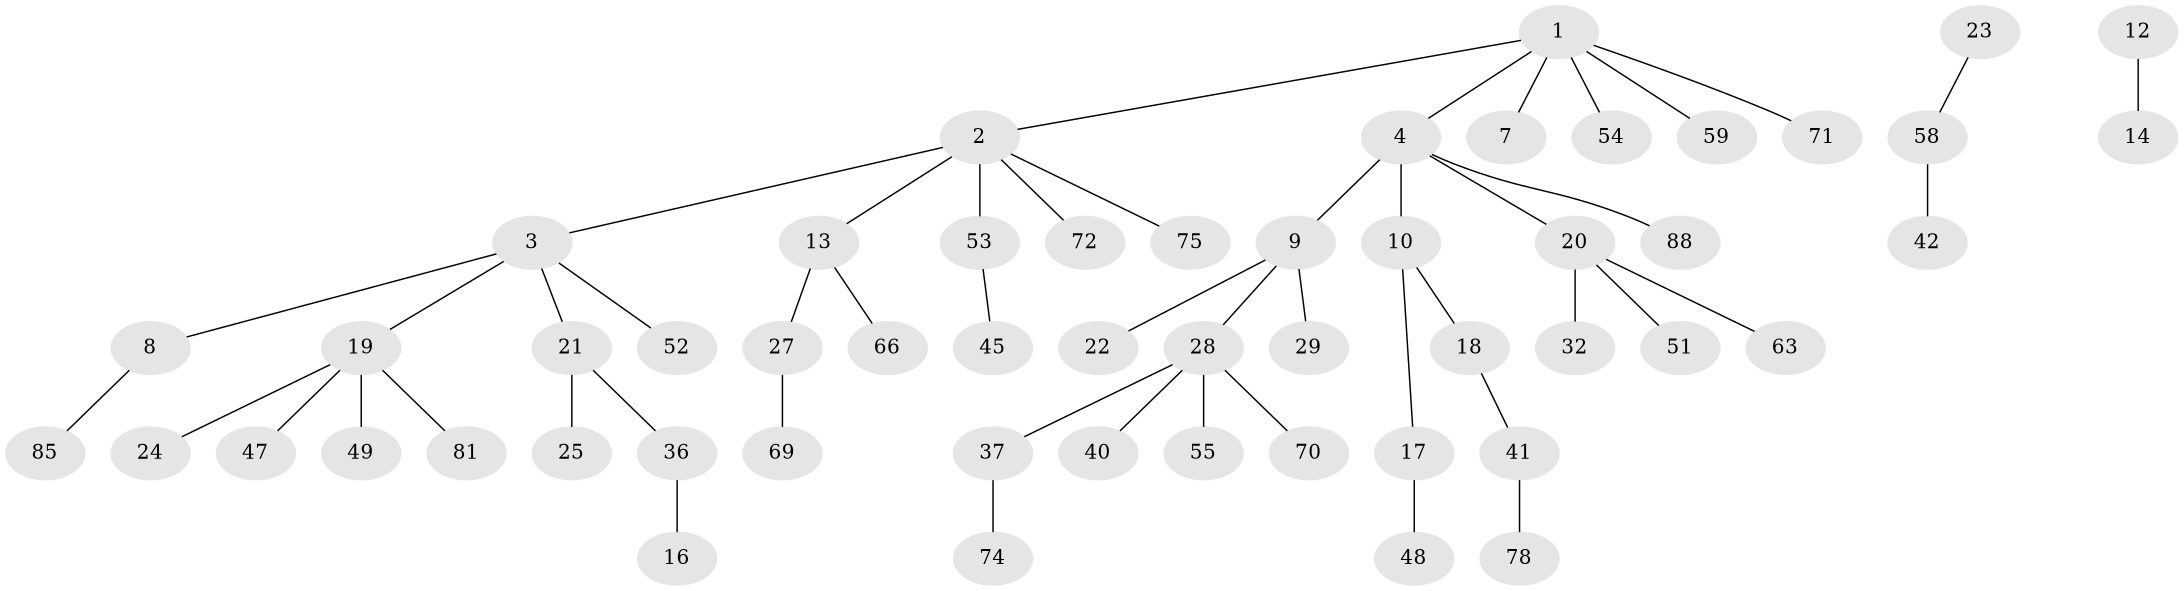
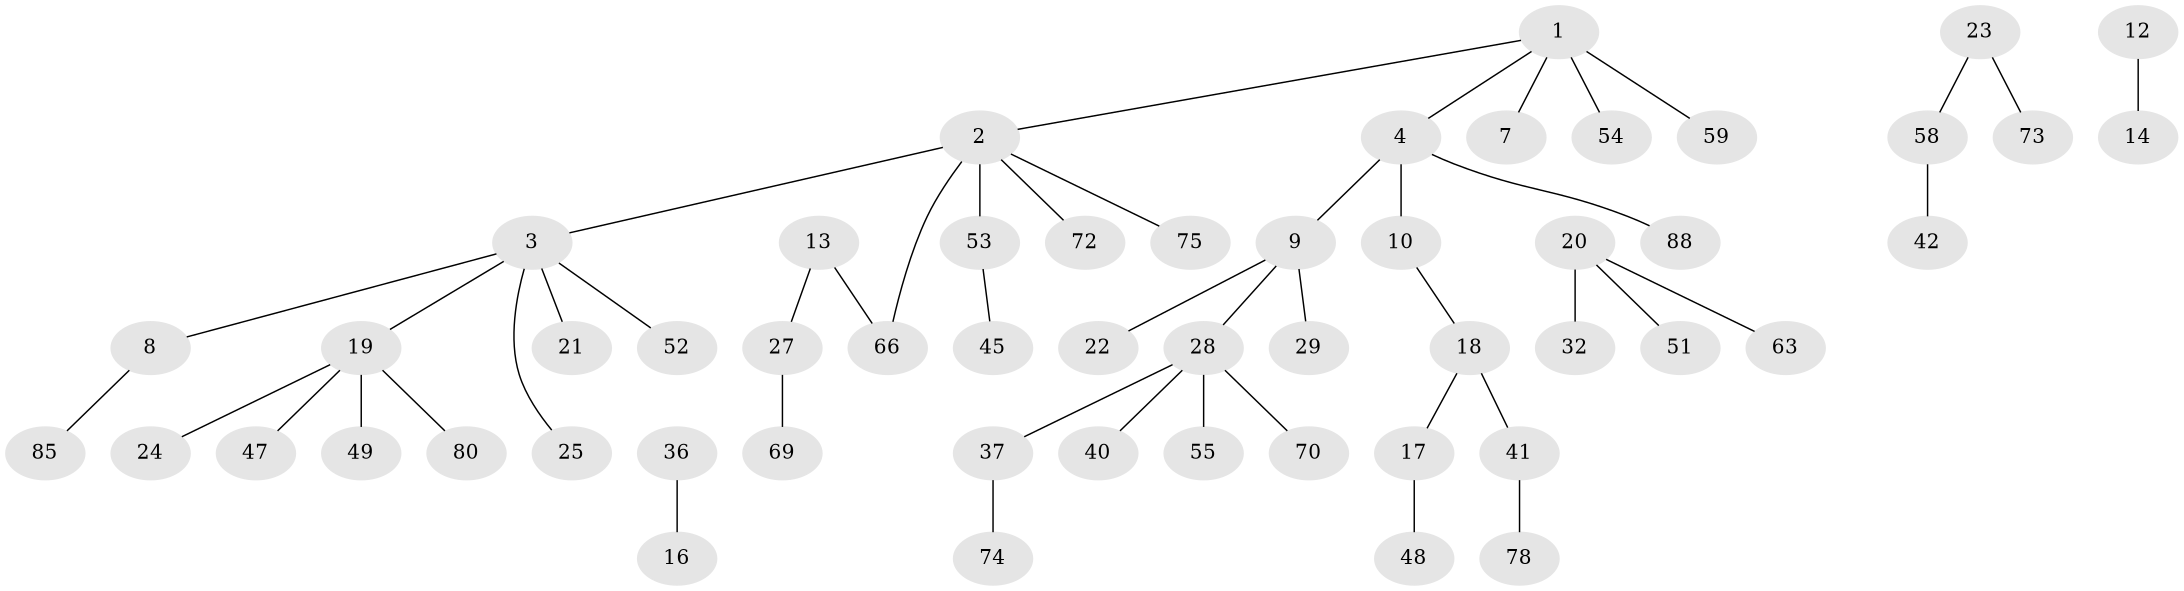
node "71": removed
node "73": added
edge "2" -- "13": now "2" -- "66"
edge "4" -- "20": removed
edge "10" -- "17": now "18" -- "17"
edge "21" -- "25": now "3" -- "25"
edge "21" -- "36": removed
node "81": label "81" -> "80"
